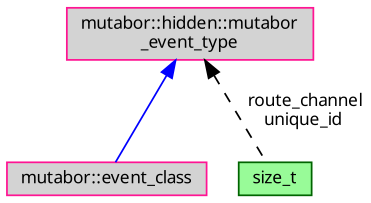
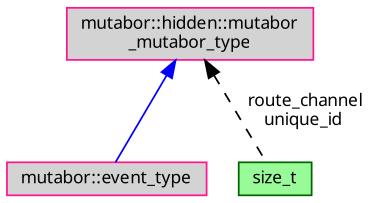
node "mutabor::hidden::mutabor _event_type": label "mutabor::hidden::mutabor _event_type" -> "mutabor::hidden::mutabor _mutabor_type"
node "mutabor::event_class": label "mutabor::event_class" -> "mutabor::event_type"
